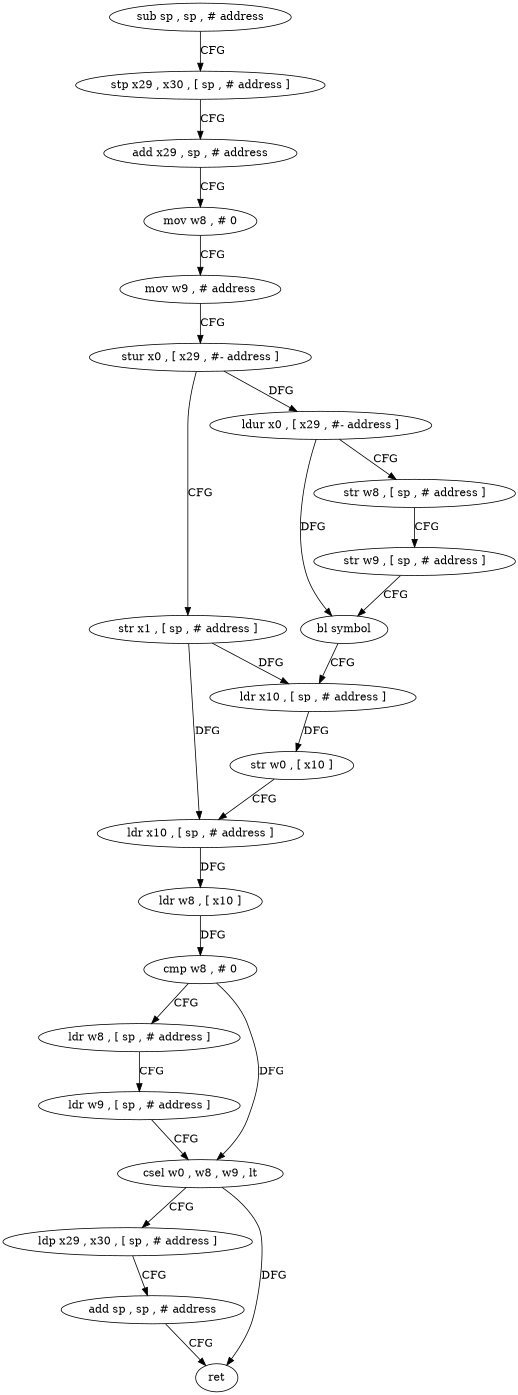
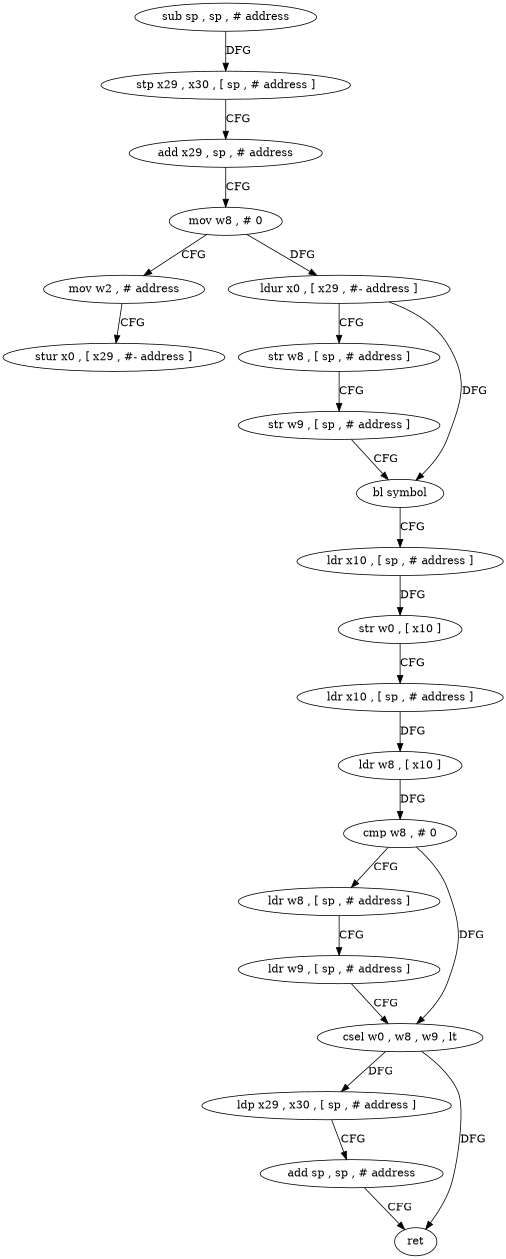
edge "sub sp , sp , # address" -> "stp x29 , x30 , [ sp , # address ]": label "CFG" -> "DFG"
node "mov w9 , # address": label "mov w9 , # address" -> "mov w2 , # address"
edge "stur x0 , [ x29 , #- address ]" -> "ldur x0 , [ x29 , #- address ]": now "mov w8 , # 0" -> "ldur x0 , [ x29 , #- address ]"
node "str x1 , [ sp , # address ]": removed
edge "csel w0 , w8 , w9 , lt" -> "ldp x29 , x30 , [ sp , # address ]": label "CFG" -> "DFG"
